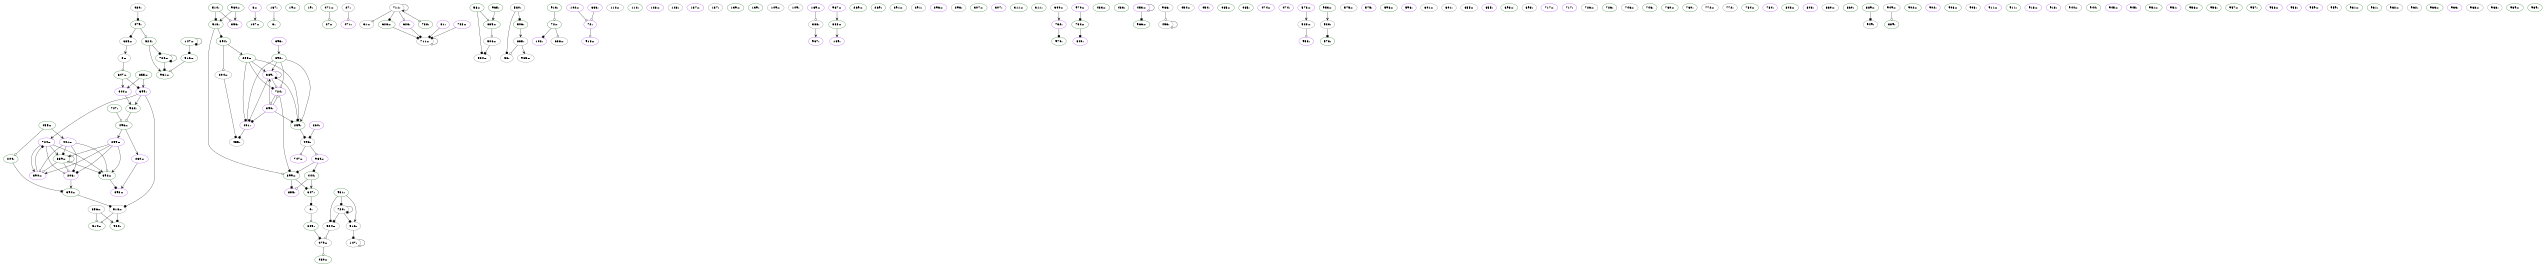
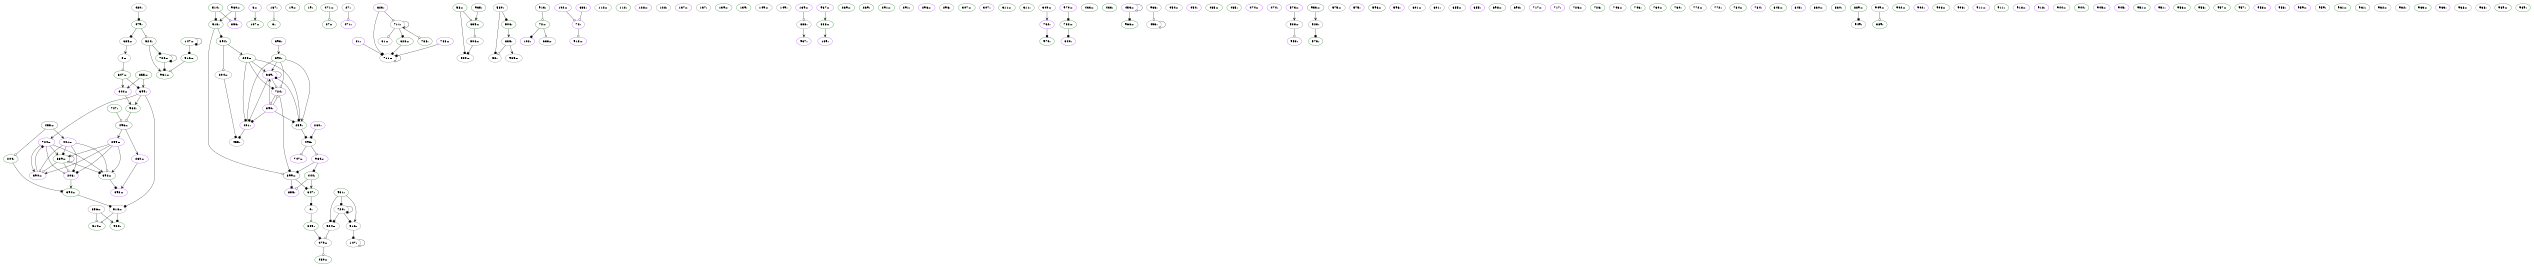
edge "711-" -> "623-": reversed
